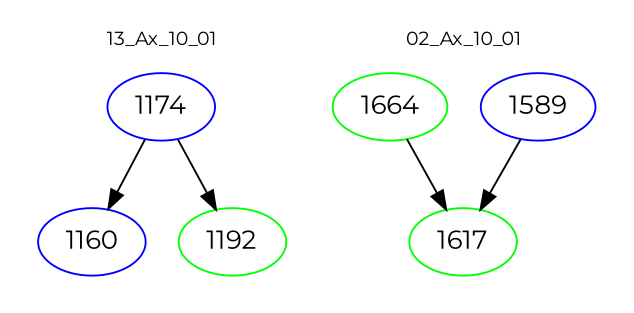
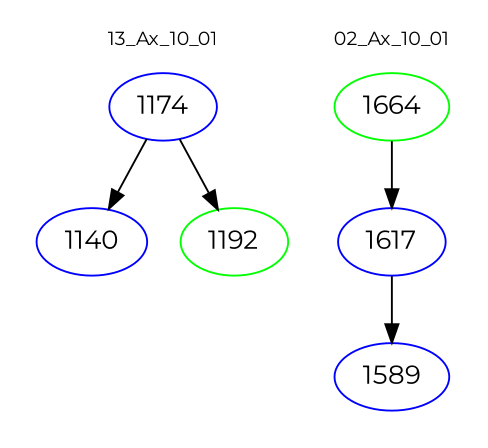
edge "1589" -> "1617": reversed
node "1160": label "1160" -> "1140"
node "1617": color green -> blue
